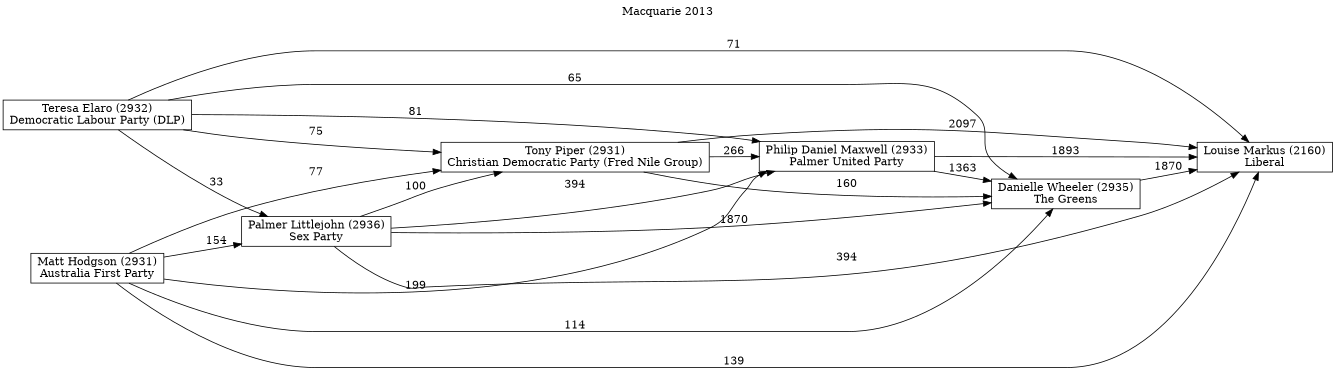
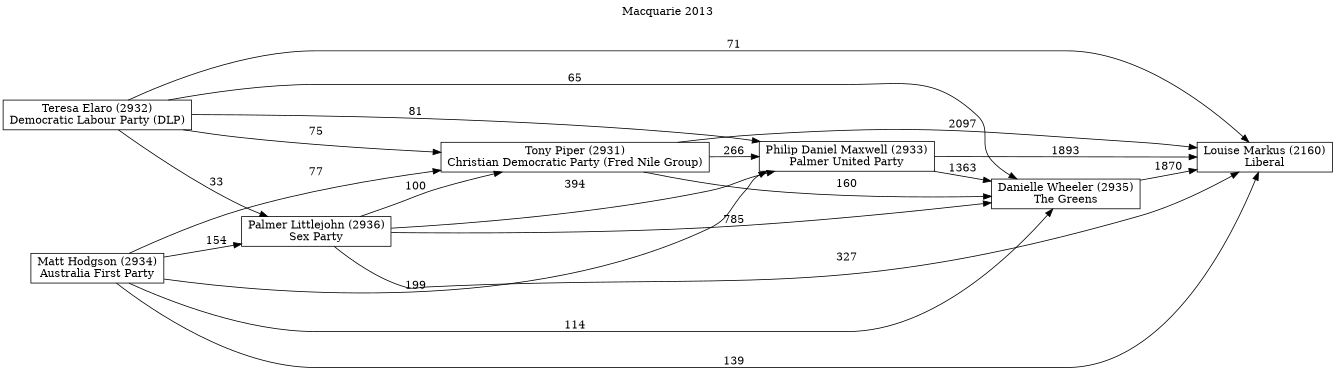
edge "Palmer Littlejohn (2936) Sex Party" -> "Danielle Wheeler (2935) The Greens": label "1870" -> "785"
edge "Palmer Littlejohn (2936) Sex Party" -> "Louise Markus (2160) Liberal": label "394" -> "327"
node "Matt Hodgson (2931) Australia First Party": label "Matt Hodgson (2931) Australia First Party" -> "Matt Hodgson (2934) Australia First Party"
